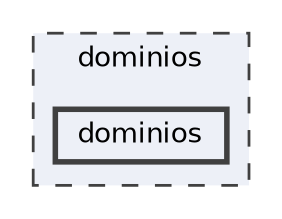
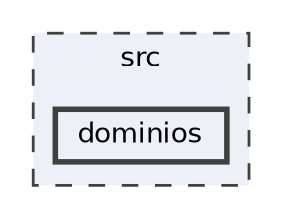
cluster "dominios": label "dominios" -> "src"
